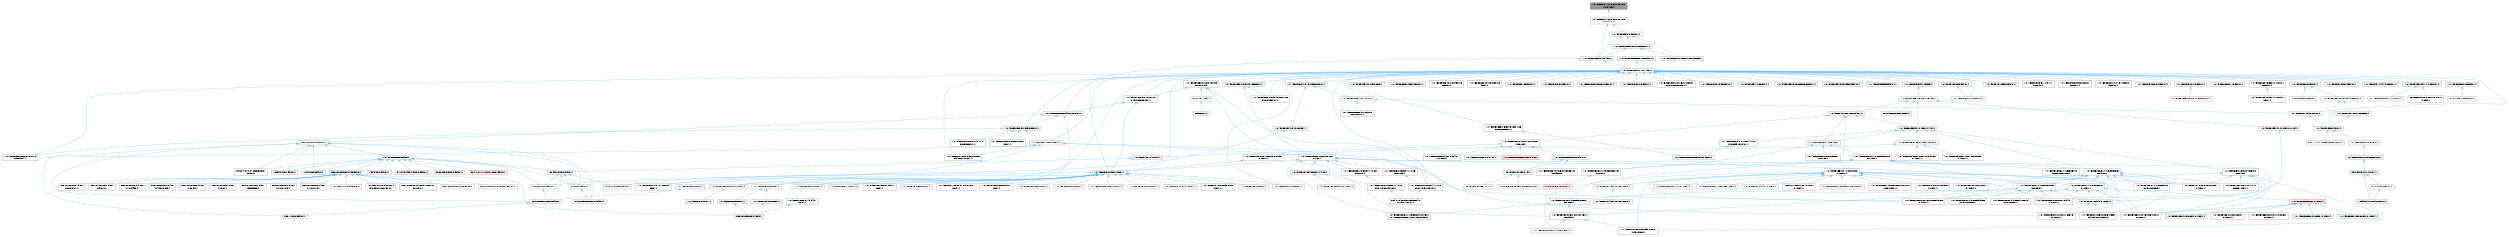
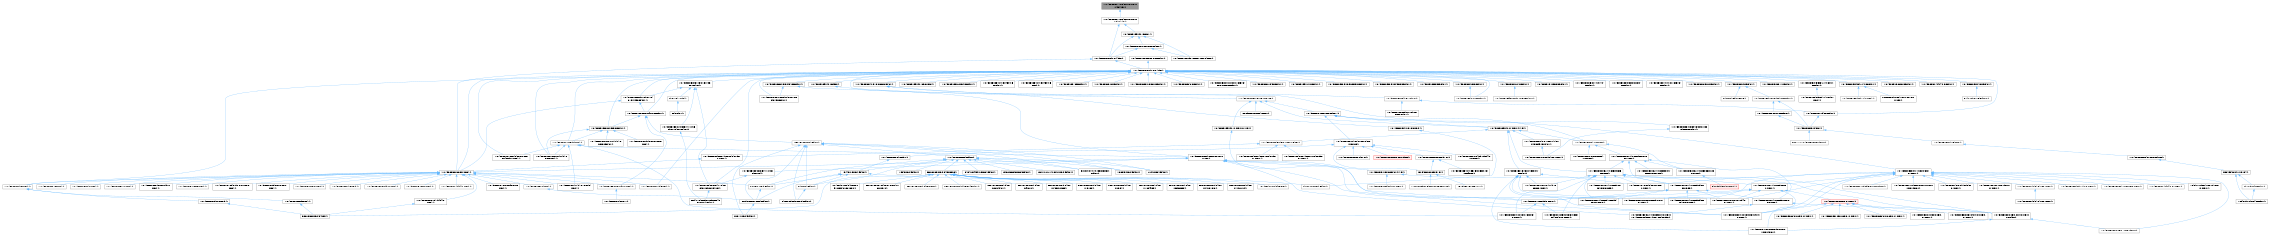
node "CommonAnimationTrackEditor.h": color red -> grey40
node "MovieSceneDoublePerlinNoise Channel.h": removed
